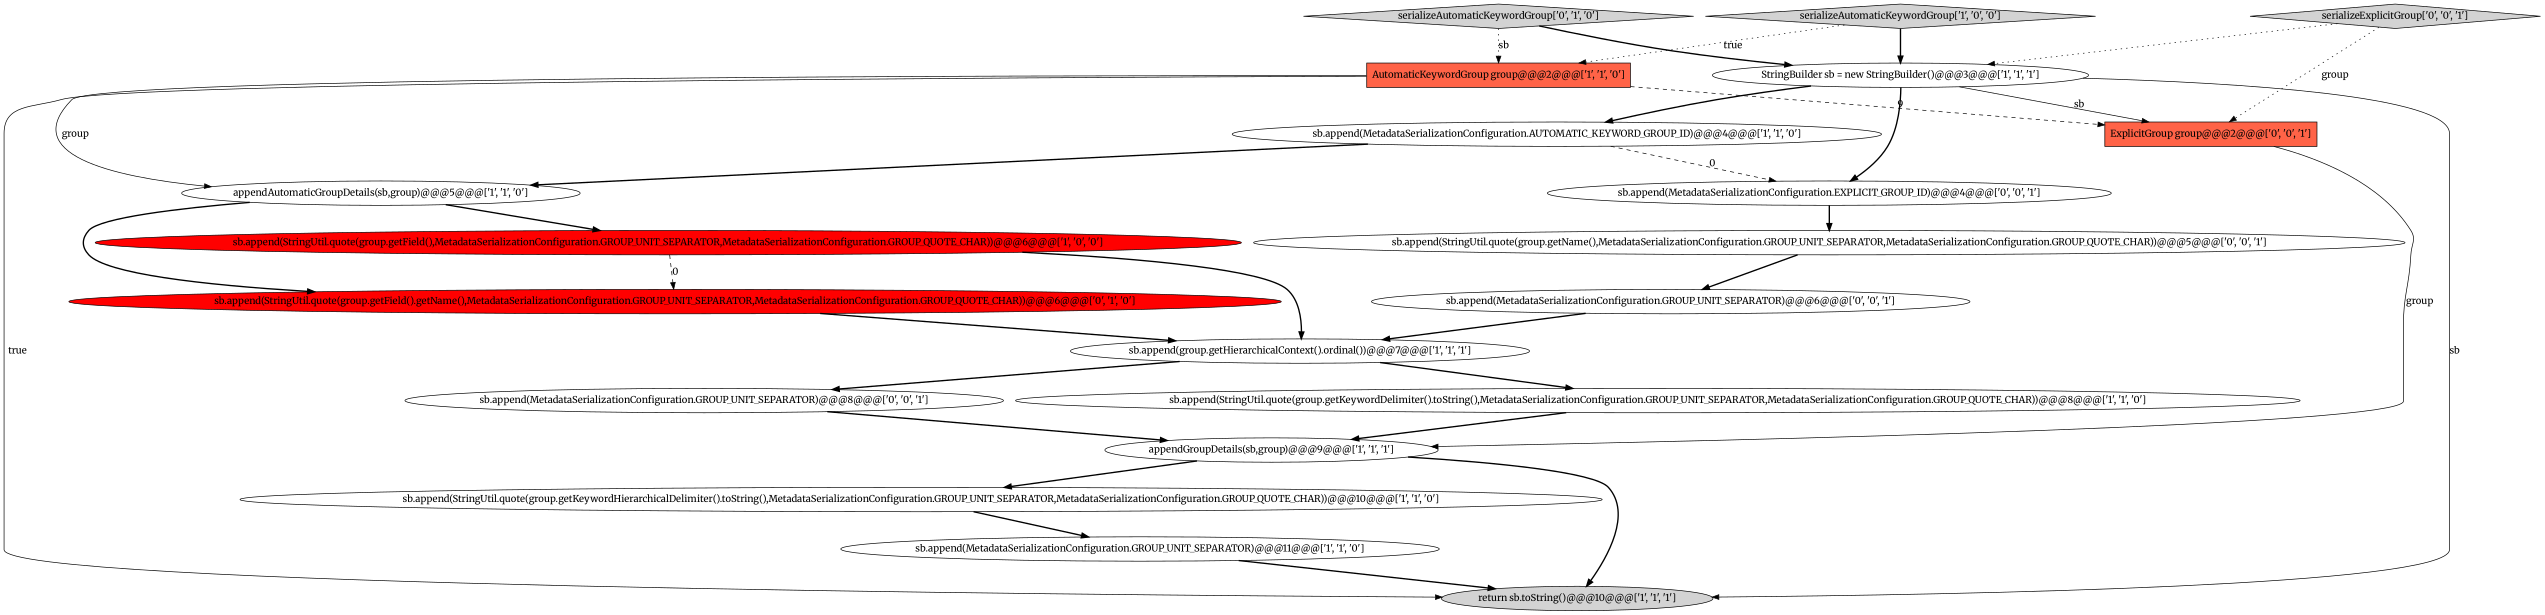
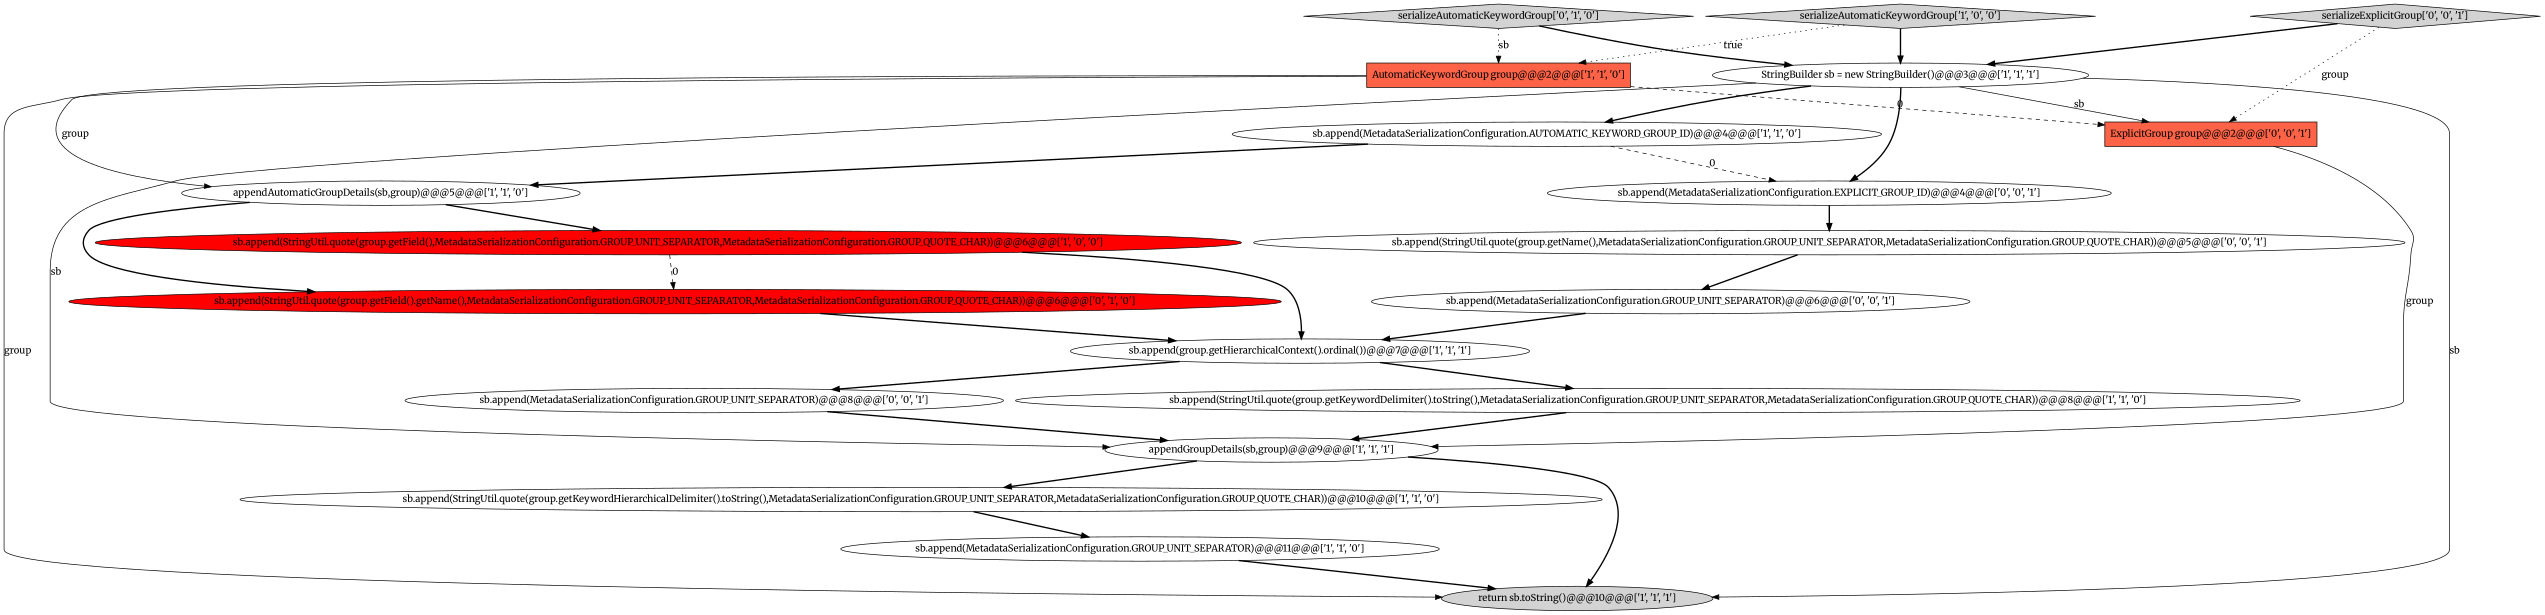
edge "serializeExplicitGroup['0', '0', '1']" -> "StringBuilder sb = new StringBuilder()@@@3@@@['1', '1', '1']": style dotted -> bold
edge "AutomaticKeywordGroup group@@@2@@@['1', '1', '0']" -> "ExplicitGroup group@@@2@@@['0', '0', '1']": label "9" -> "0"
edge "StringBuilder sb = new StringBuilder()@@@3@@@['1', '1', '1']" -> "appendGroupDetails(sb,group)@@@9@@@['1', '1', '1']": added, label "sb"
edge "AutomaticKeywordGroup group@@@2@@@['1', '1', '0']" -> "return sb.toString()@@@10@@@['1', '1', '1']": label "true" -> "group"
